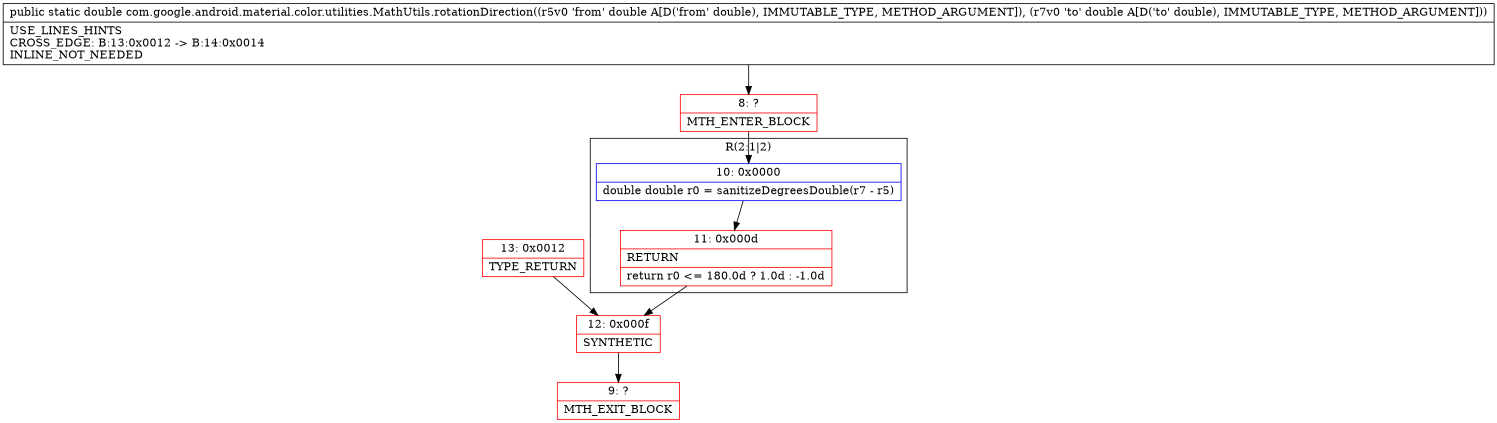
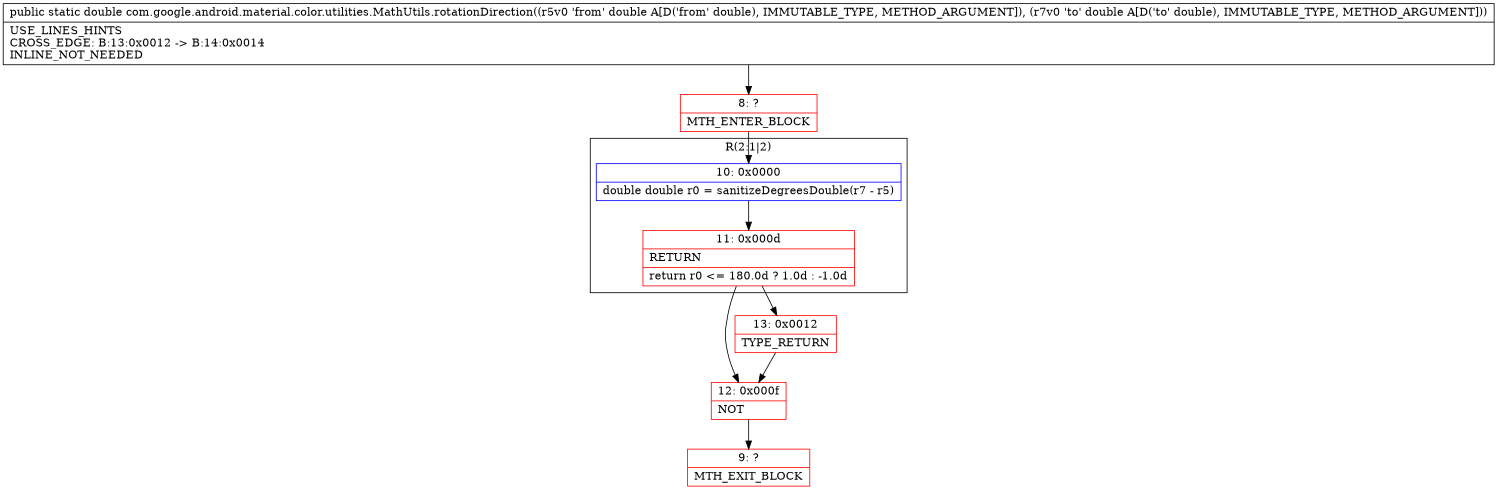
edge "11: 0x000d" -> "13: 0x0012": added
node "12: 0x000f": text "SYNTHETIC" -> "NOT"
